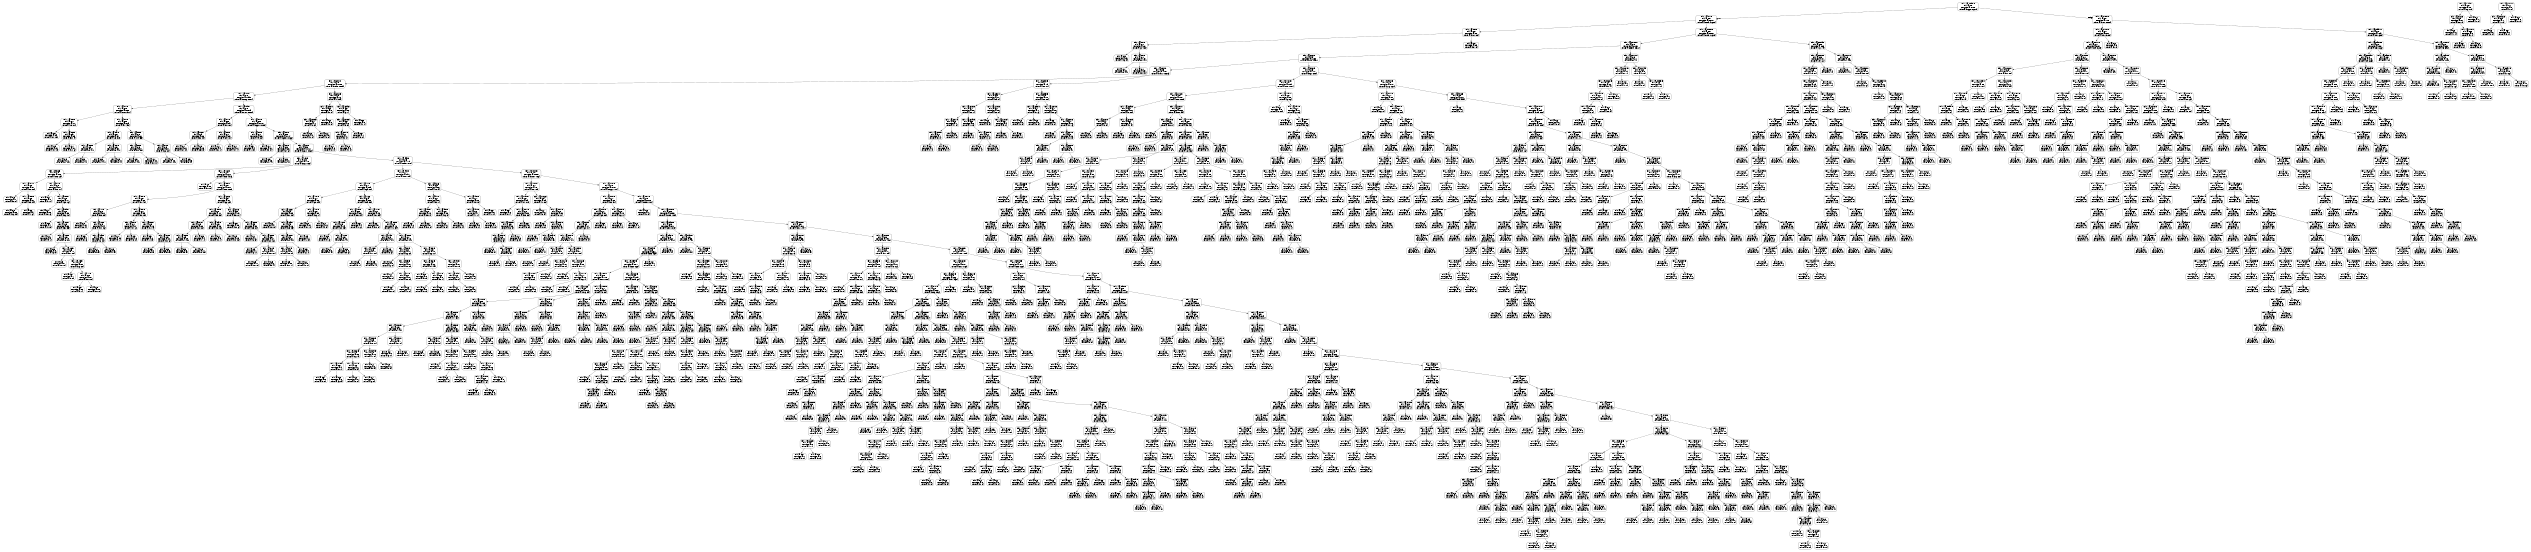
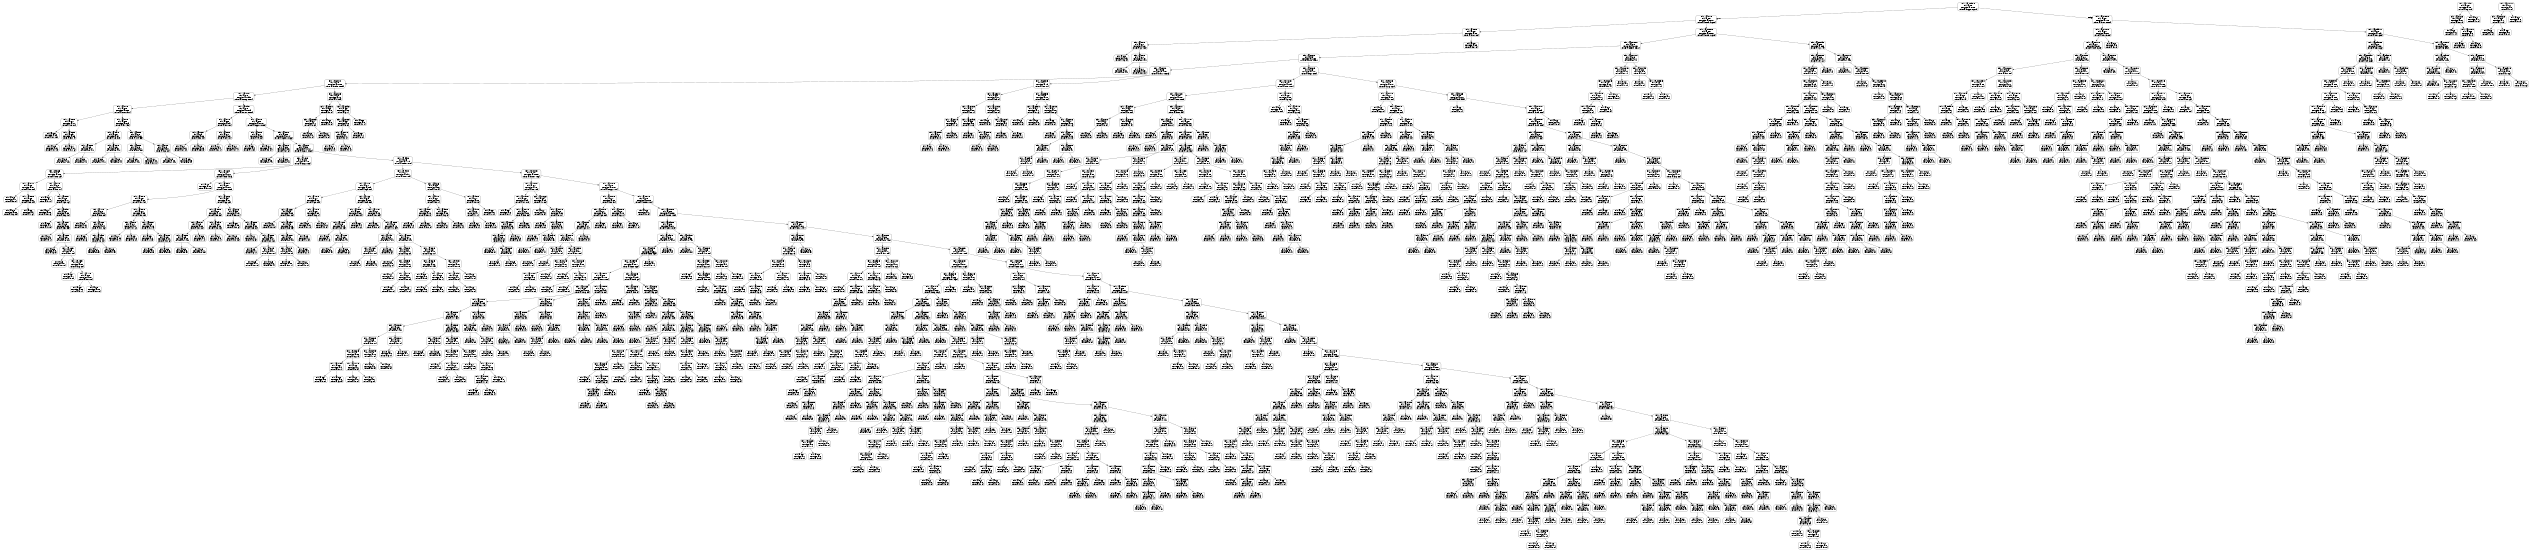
node "rain <= 3829.5 gini = 0.0 samples = 49 value = [2, 79]": label "rain <= 3829.5 gini = 0.0 samples = 49 value = [2, 79]" -> "rain <= 3829.5 gini = 0.0 samples = 46 value = [2, 79]"
edge "rain <= 214.5 gini = 0.3 samples = 28 value = [36, 8]" -> "rain <= 213.0 gini = 0.1 samples = 10 value = [17, 1]": now "rain <= 209.5 gini = 0.2 samples = 19 value = [28, 3]" -> "rain <= 213.0 gini = 0.1 samples = 10 value = [17, 1]"
